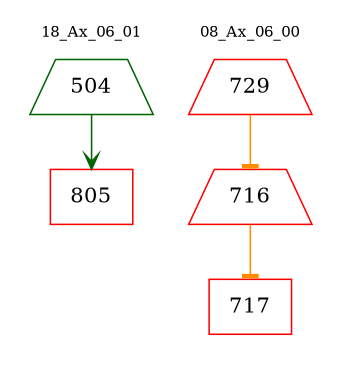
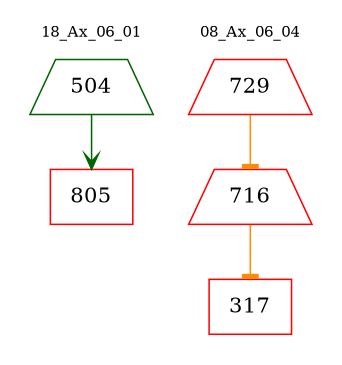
cluster "08_Ax_06_00": label "08_Ax_06_00" -> "08_Ax_06_04"
node "717": label "717" -> "317"
